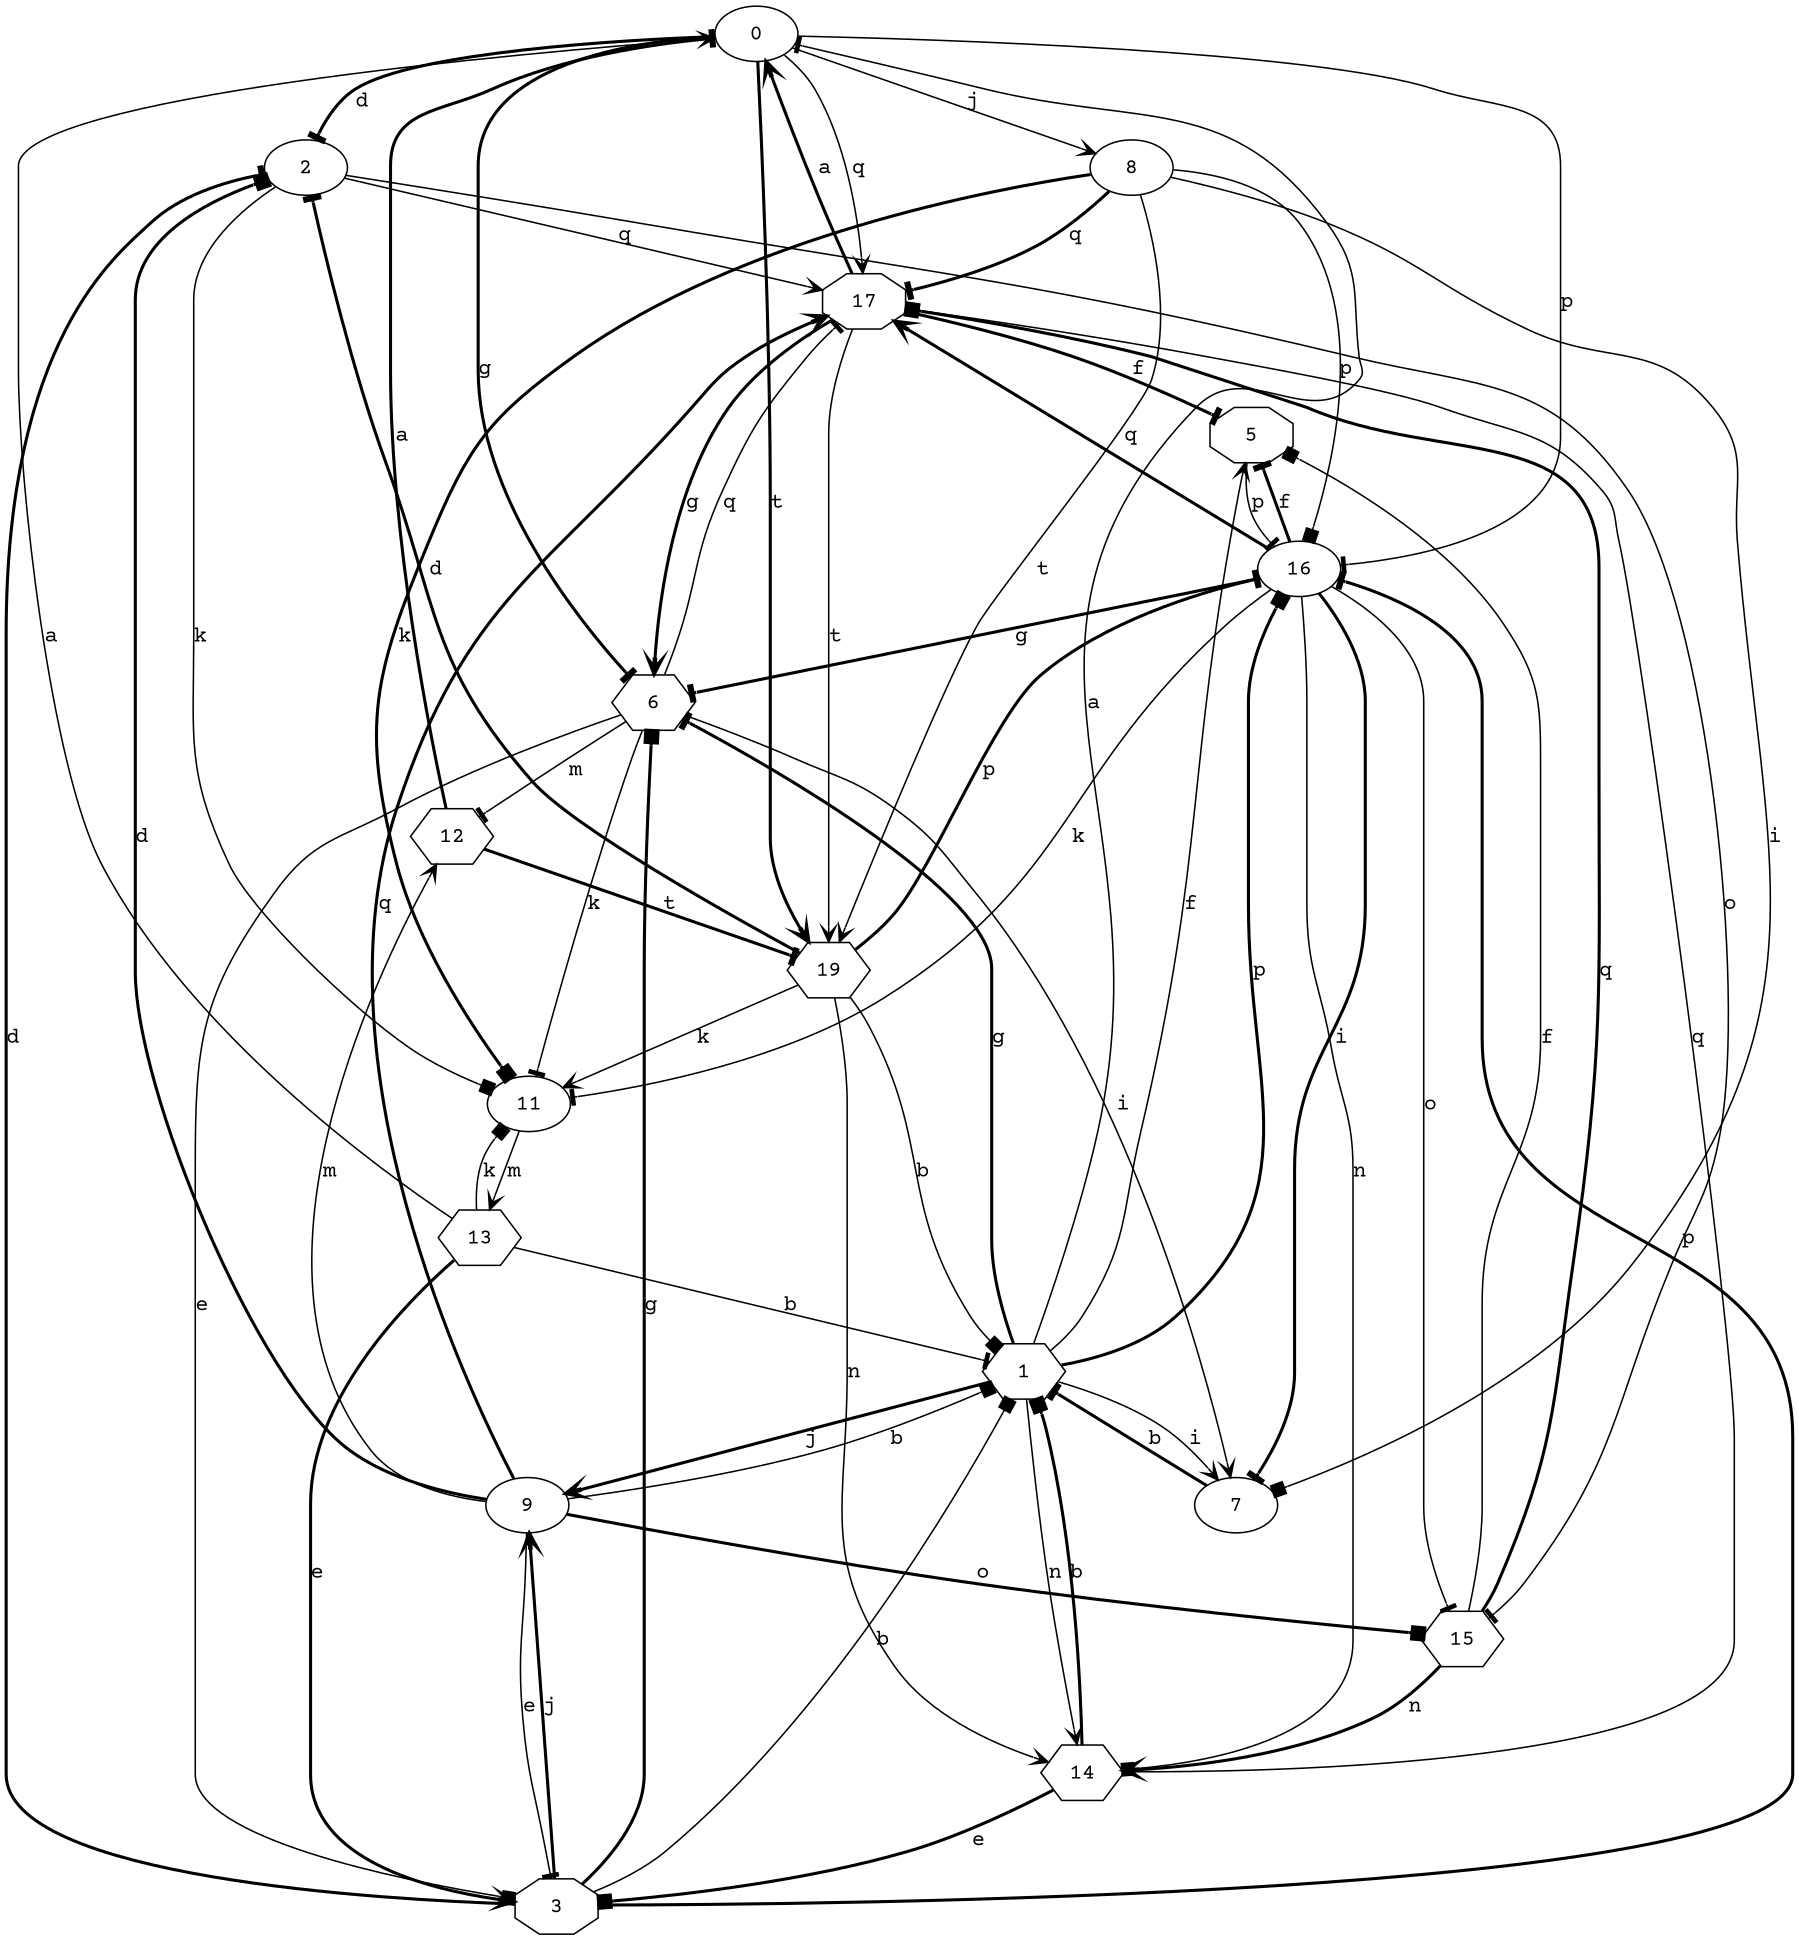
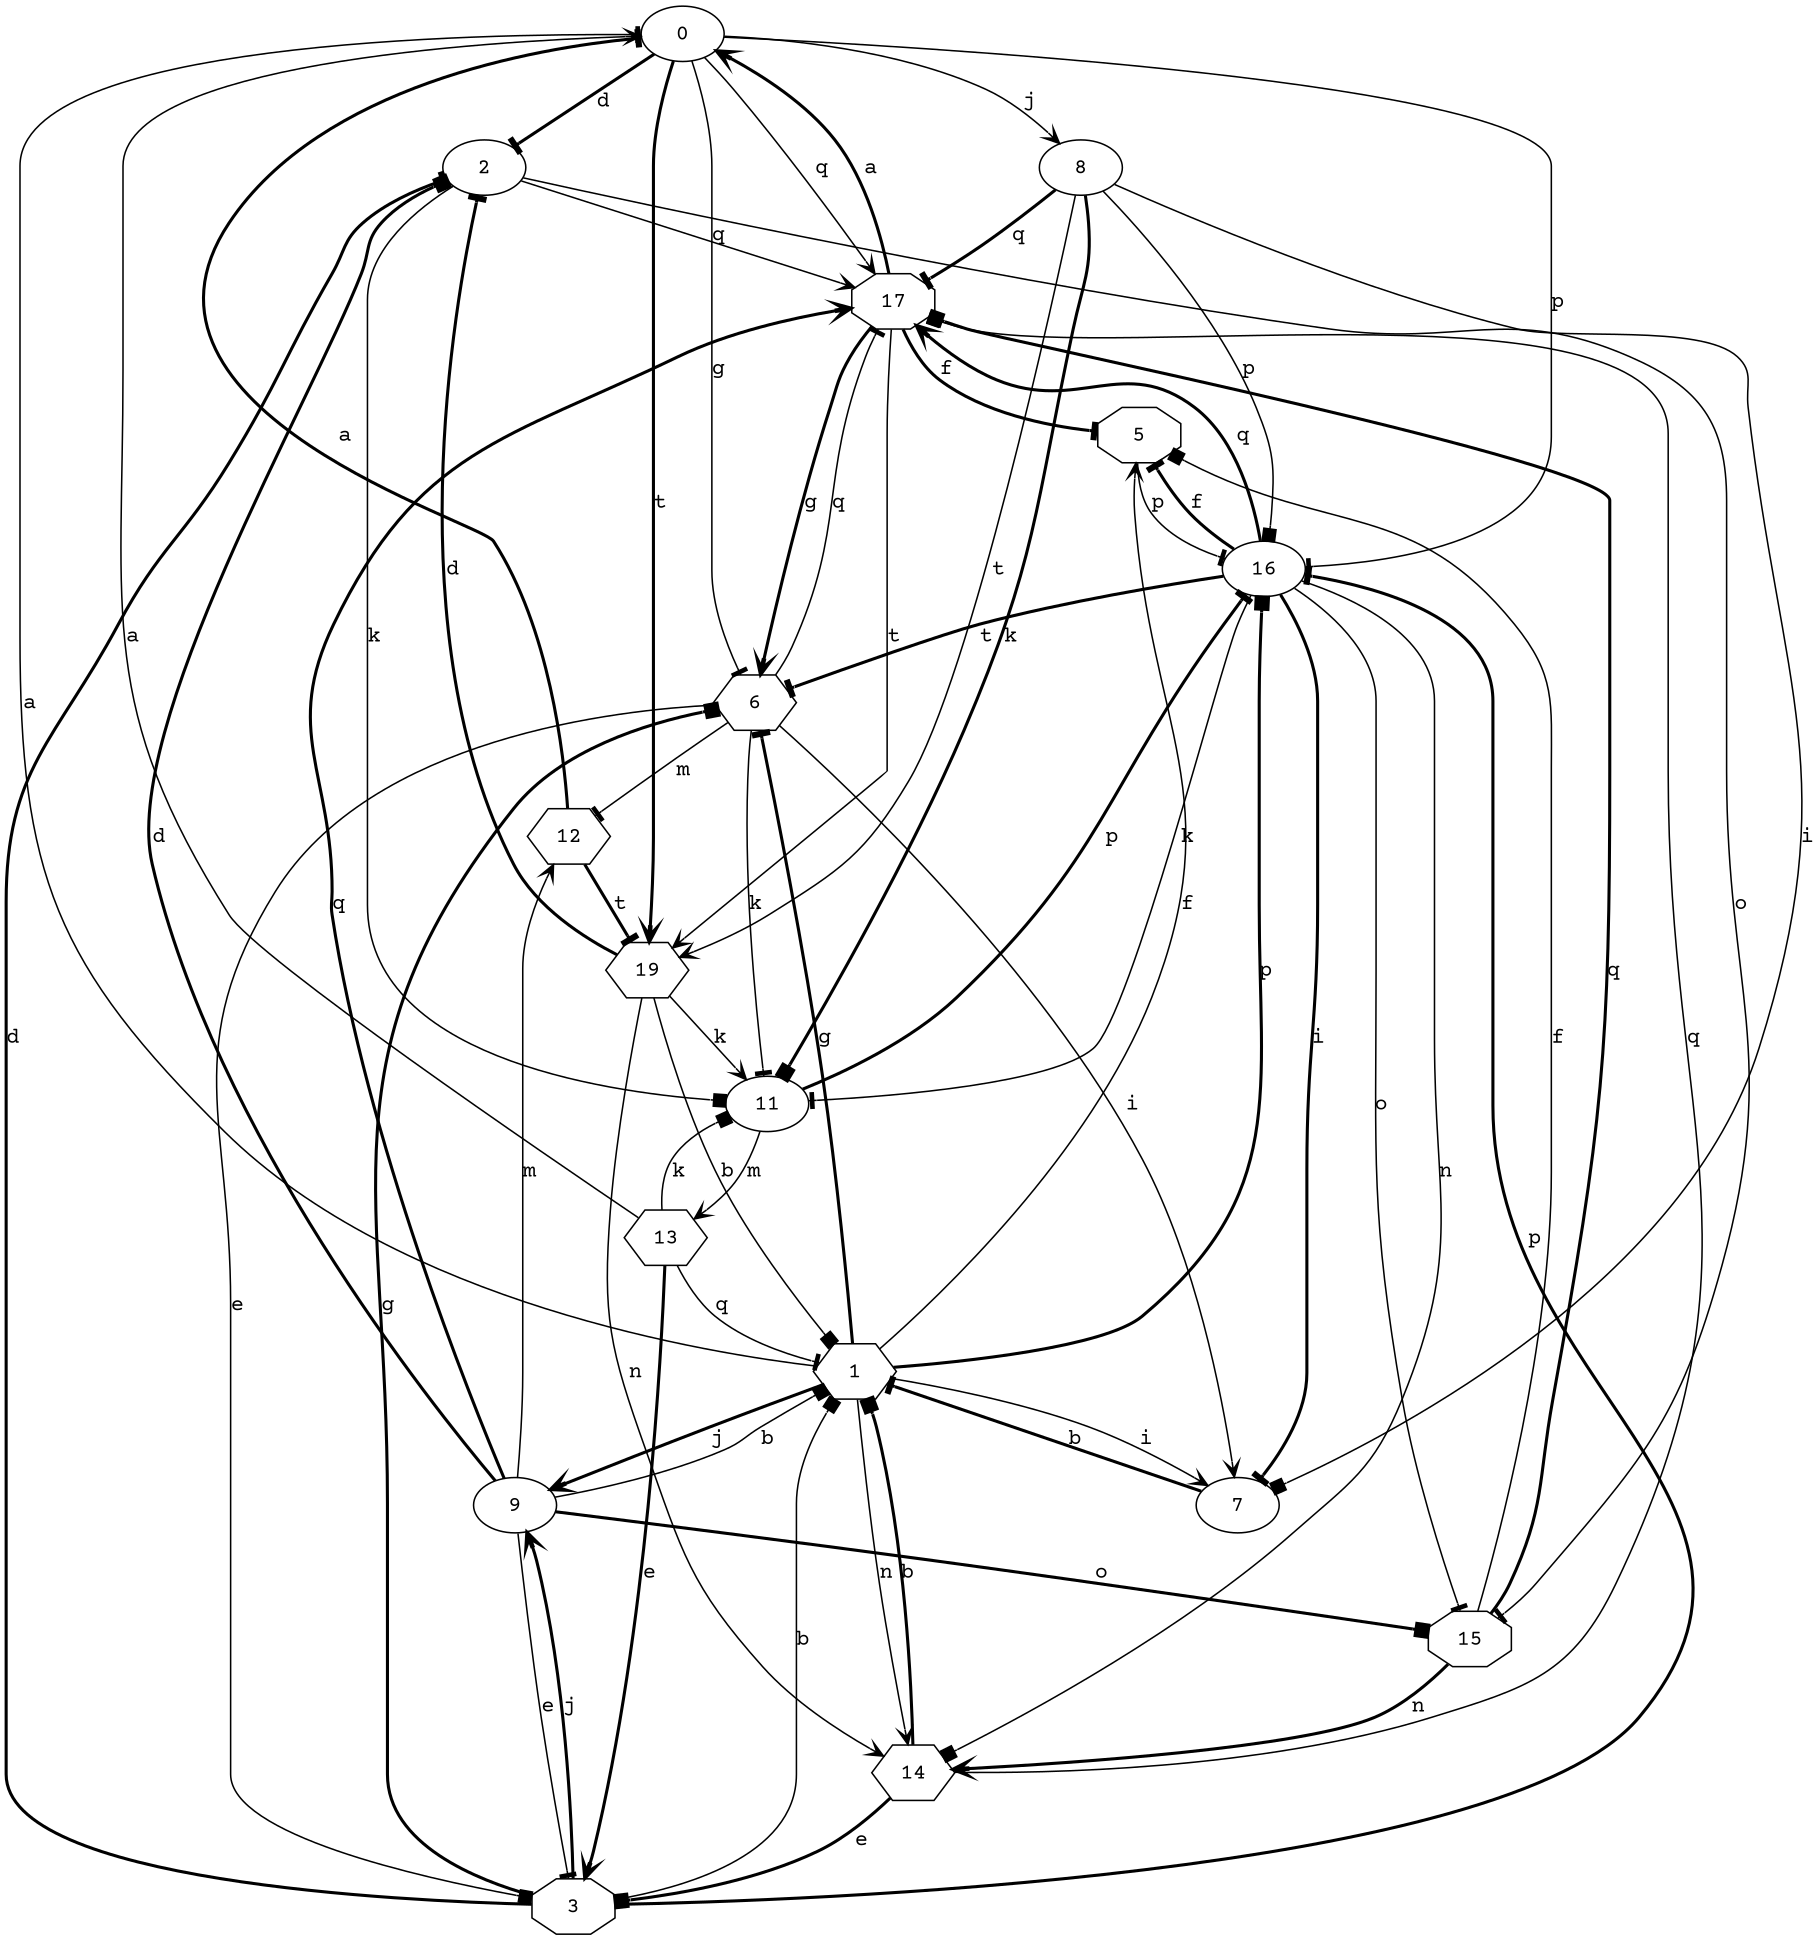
edge "0" -> "6": style bold -> solid
edge "16" -> "6": label "g" -> "t"
edge "19" -> "16": now "11" -> "16"
edge "13" -> "1": label "b" -> "q"
node "15": shape hexagon -> octagon
